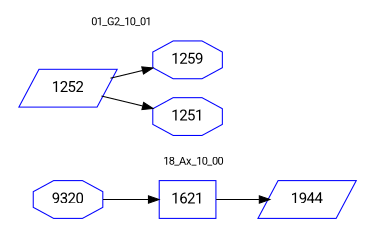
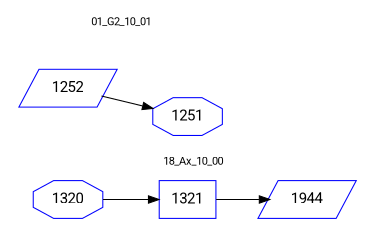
node "1259": removed
node "9320": label "9320" -> "1320"
node "1621": label "1621" -> "1321"
